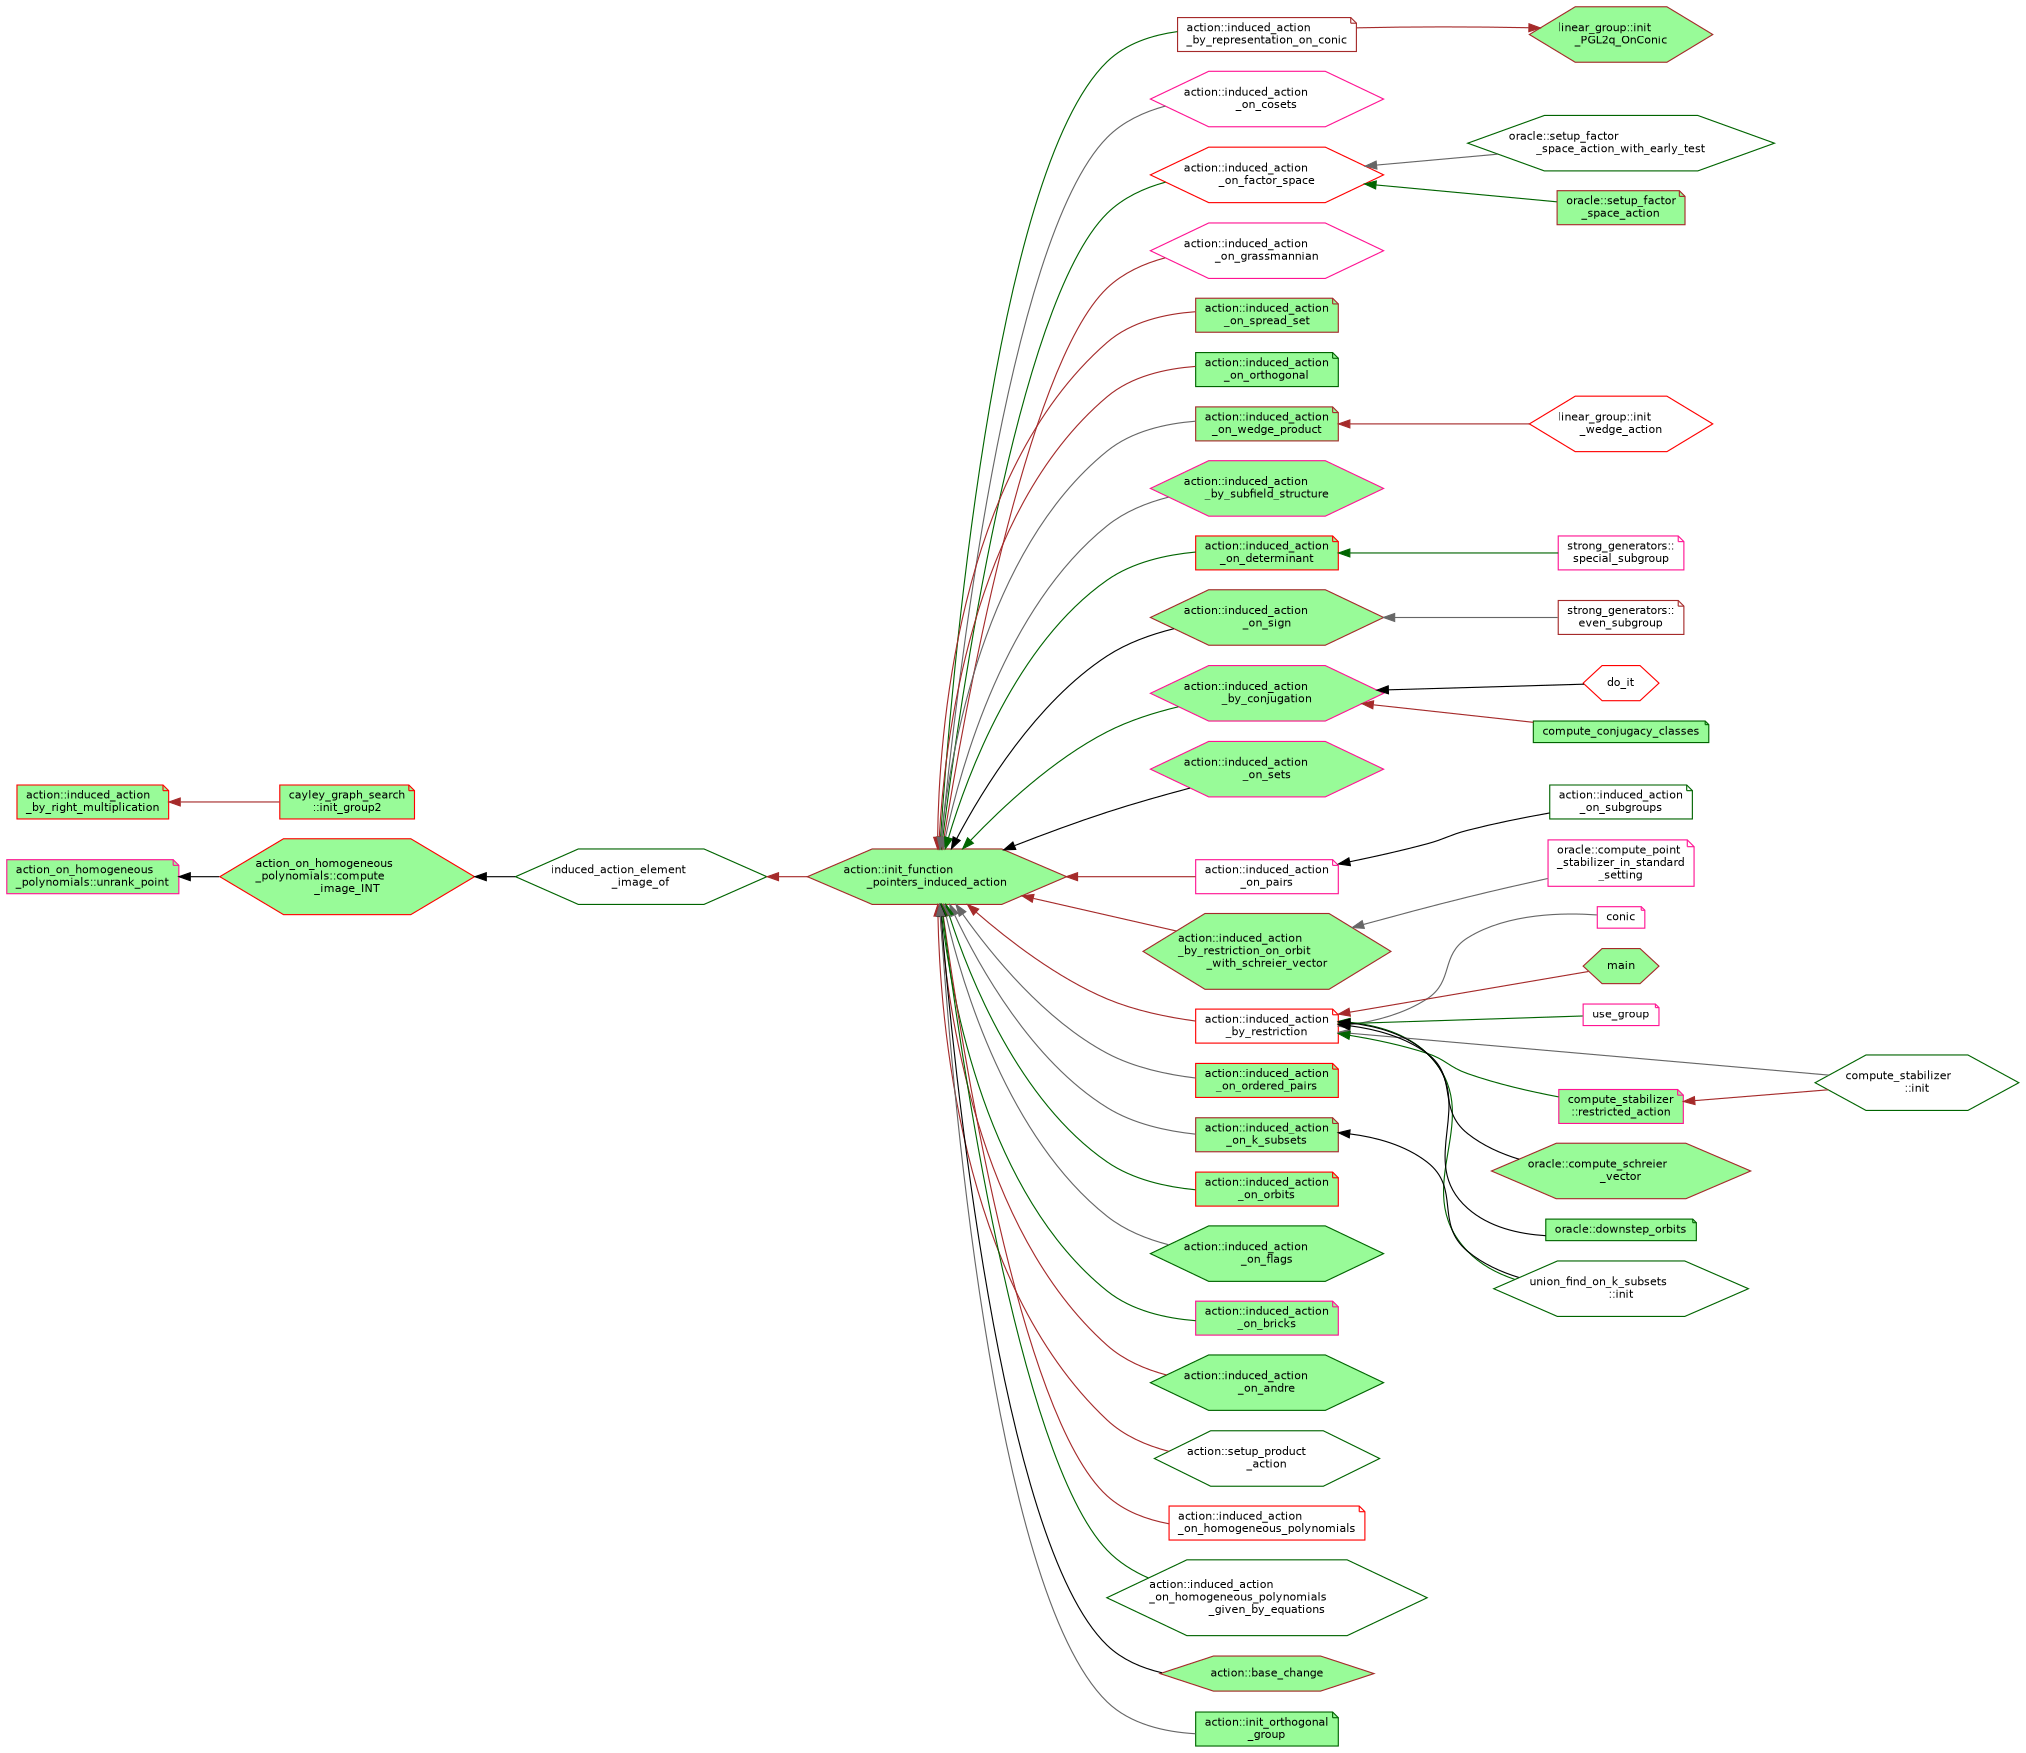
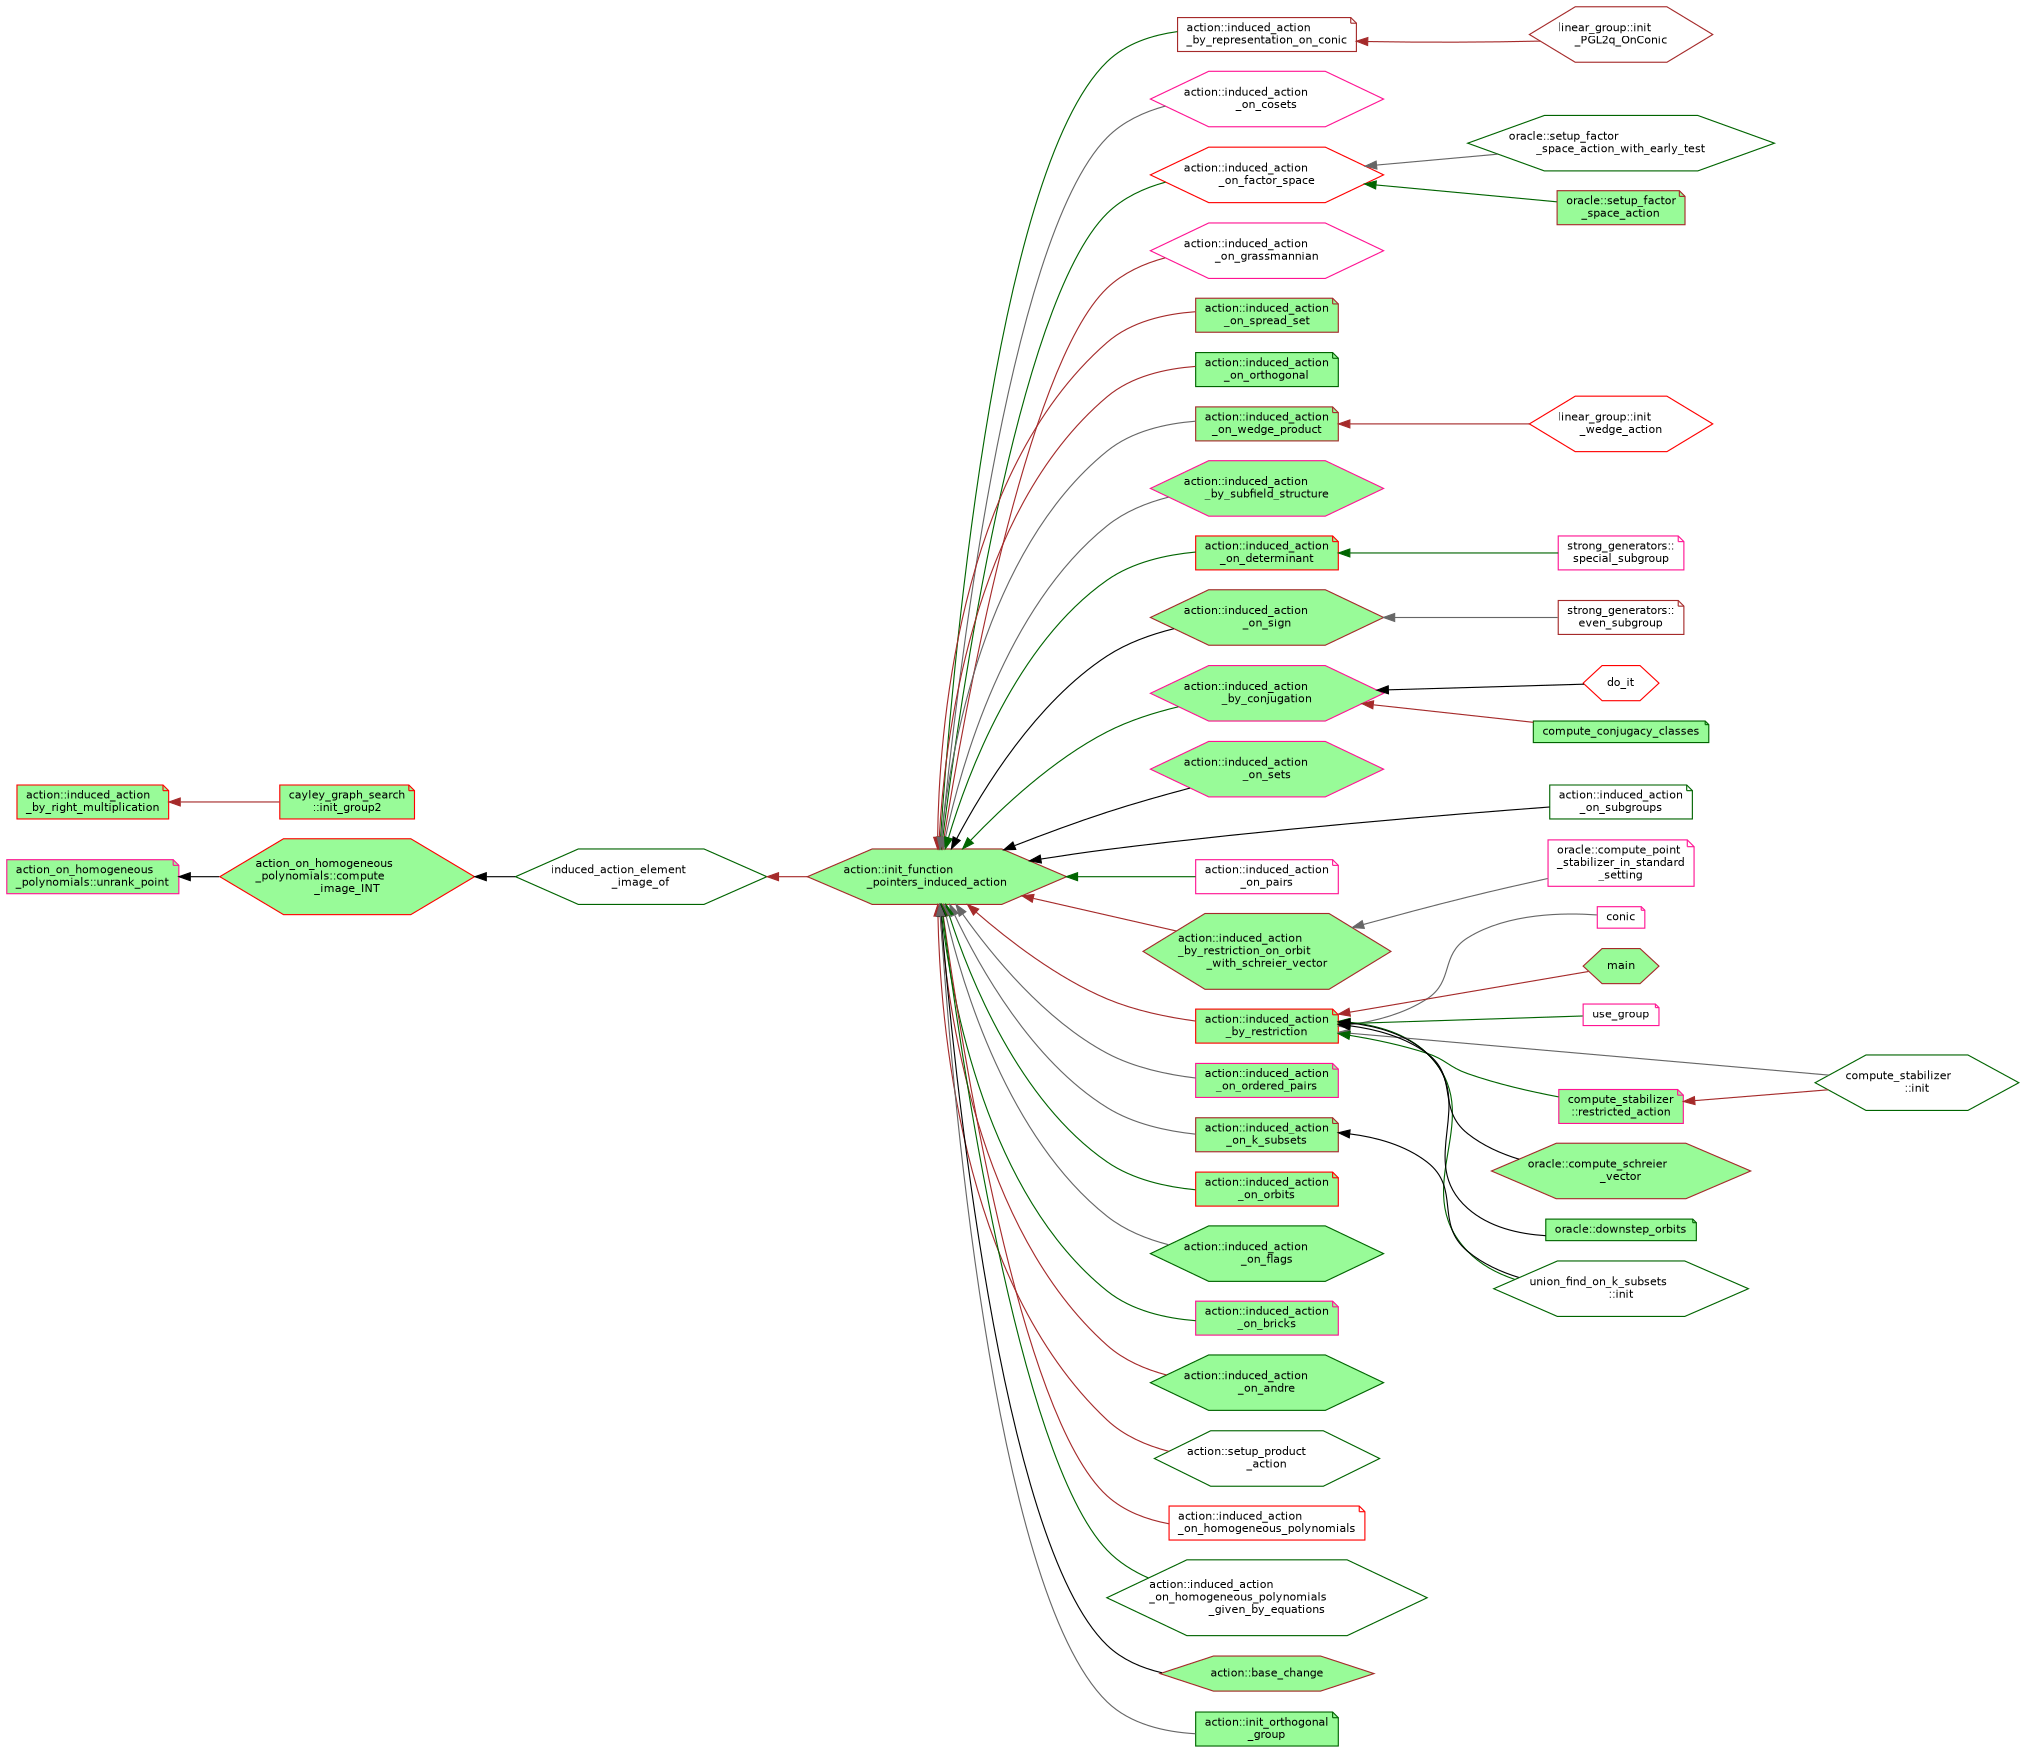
edge "action::induced_action _by_representation_on_conic" -> "linear_group::init _PGL2q_OnConic": reversed
node "linear_group::init _PGL2q_OnConic": fillcolor palegreen -> white
edge "action::induced_action _on_subgroups" -> "action::induced_action _on_pairs": now "action::induced_action _on_subgroups" -> "action::init_function _pointers_induced_action"
edge "action::induced_action _on_pairs" -> "action::init_function _pointers_induced_action": color brown -> darkgreen
node "action::induced_action _by_restriction": fillcolor white -> palegreen
node "action::induced_action _on_ordered_pairs": color red -> deeppink
